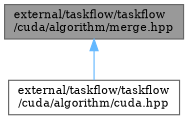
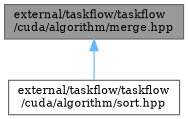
node "external/taskflow/taskflow /cuda/algorithm/cuda.hpp": label "external/taskflow/taskflow /cuda/algorithm/cuda.hpp" -> "external/taskflow/taskflow /cuda/algorithm/sort.hpp"
